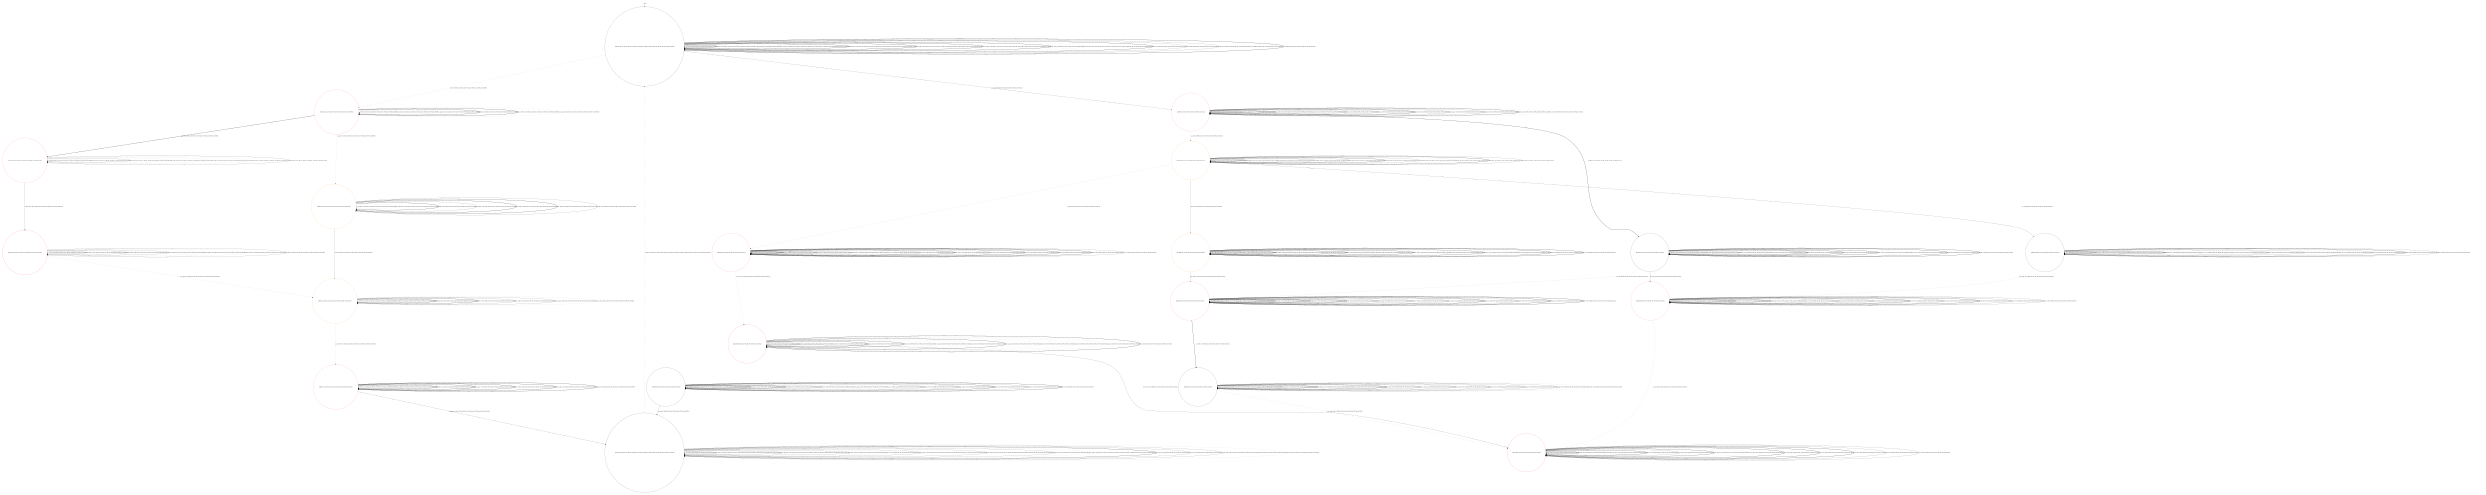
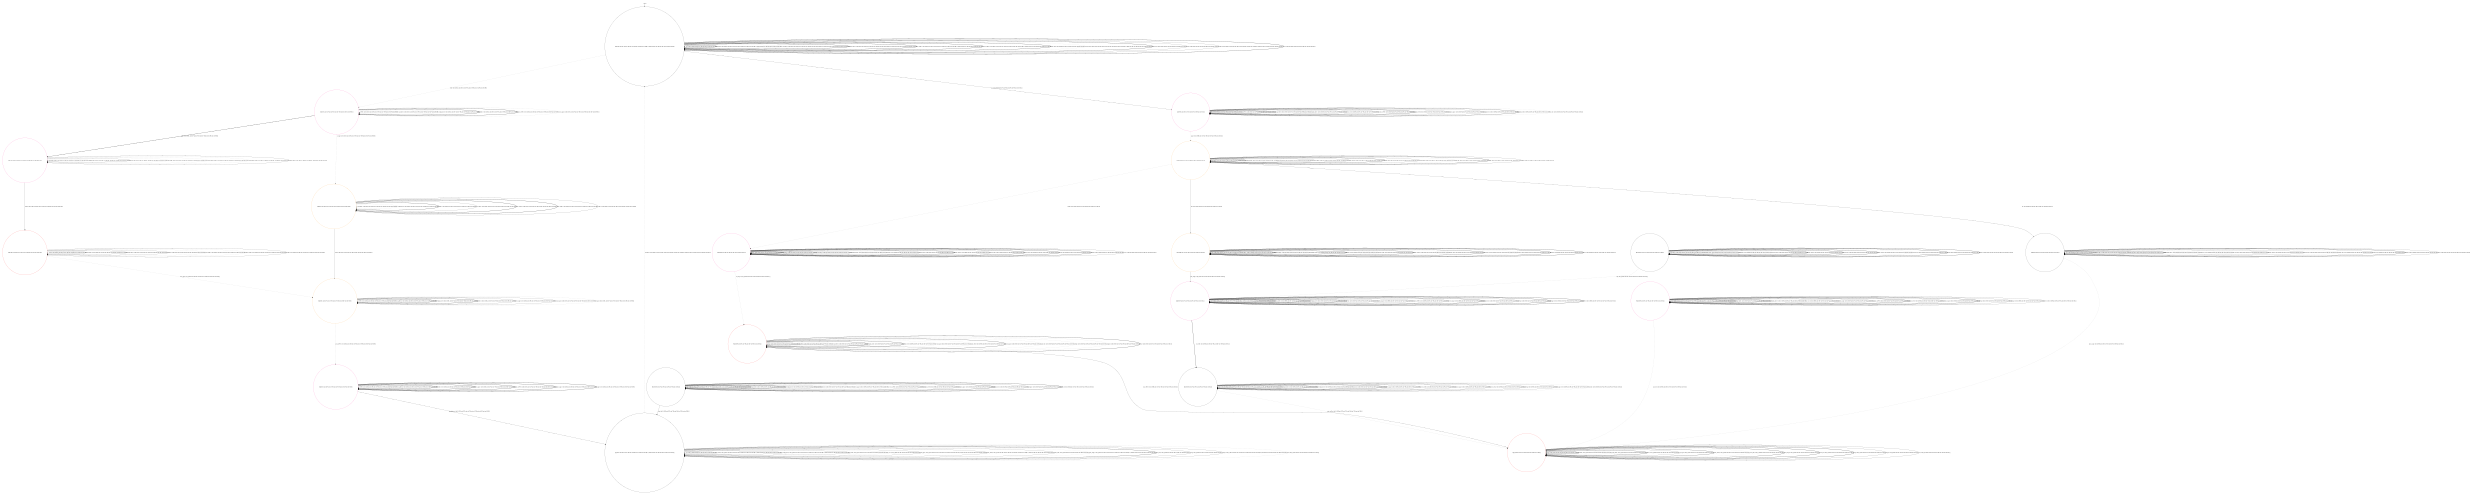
edge "8@[((EUR and COF and TEA and CAP and TON and not DOL))]" -> "9@[((EUR and COF and TEA and CAP and TON and not DOL))]": removed, label "no_sugar / ok() [((EUR and COF and TEA and CAP and TON and not DOL))]"
edge "9@[((EUR and COF and TEA and CAP and TON and not DOL))]" -> "16@[((EUR and COF and TEA and CAP and TON and not DOL))]": removed, label "tea / ok() [((EUR and COF and TEA and CAP and TON and not DOL))]"
edge "13@[((EUR and COF and TEA and CAP and TON and not DOL))]" -> "16@[((EUR and COF and TEA and CAP and TON and not DOL))]": now "13@[((EUR and COF and TEA and CAP and TON and not DOL))]" -> "17@[((EUR and COF and TEA and CAP and TON and not DOL))]"
